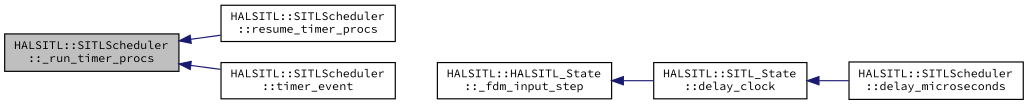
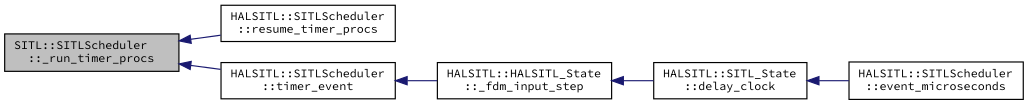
node "HALSITL::SITLScheduler ::_run_timer_procs": label "HALSITL::SITLScheduler ::_run_timer_procs" -> "SITL::SITLScheduler ::_run_timer_procs"
edge "HALSITL::HALSITL_State ::_fdm_input_step" -> "HALSITL::SITLScheduler ::timer_event": added
node "HALSITL::SITLScheduler ::delay_microseconds": label "HALSITL::SITLScheduler ::delay_microseconds" -> "HALSITL::SITLScheduler ::event_microseconds"
